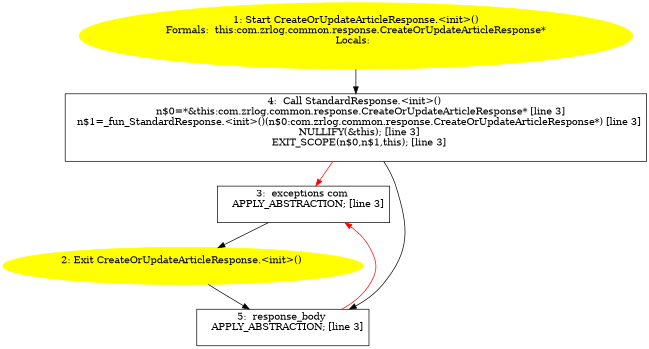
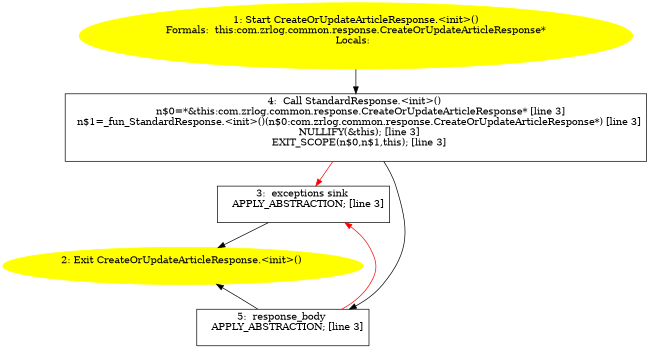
node "3:  exceptions com APPLY_ABSTRACTION; [line 3]": label "3:  exceptions com APPLY_ABSTRACTION; [line 3]" -> "3:  exceptions sink APPLY_ABSTRACTION; [line 3]"
edge "2: Exit CreateOrUpdateArticleResponse.<init>()" -> "5:  response_body APPLY_ABSTRACTION; [line 3]": reversed
